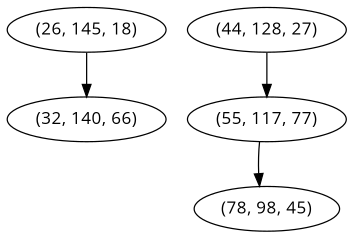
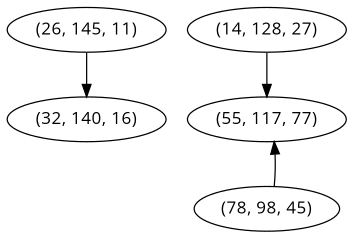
node "(26, 145, 18)": label "(26, 145, 18)" -> "(26, 145, 11)"
node "(44, 128, 27)": label "(44, 128, 27)" -> "(14, 128, 27)"
node "(32, 140, 66)": label "(32, 140, 66)" -> "(32, 140, 16)"
edge "(55, 117, 77)" -> "(78, 98, 45)": reversed
